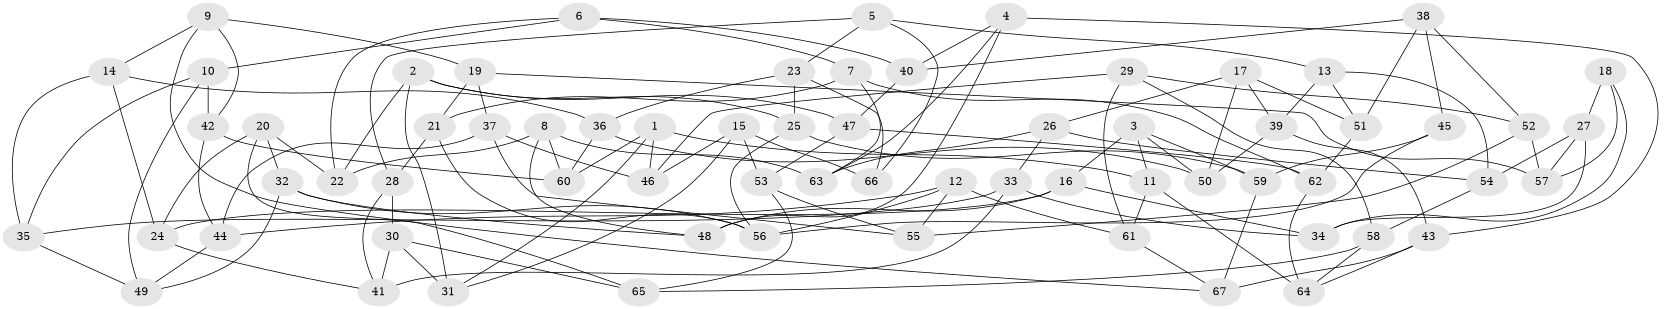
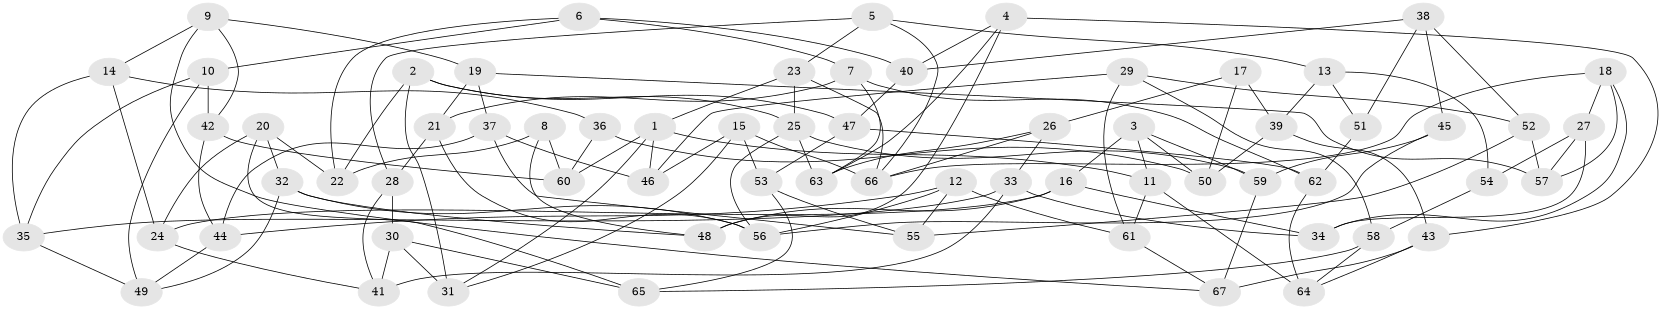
edge "23" -- "36": now "23" -- "1"
edge "17" -- "51": removed
edge "8" -- "63": now "25" -- "63"
edge "18" -- "66": added
edge "26" -- "54": now "26" -- "66"
